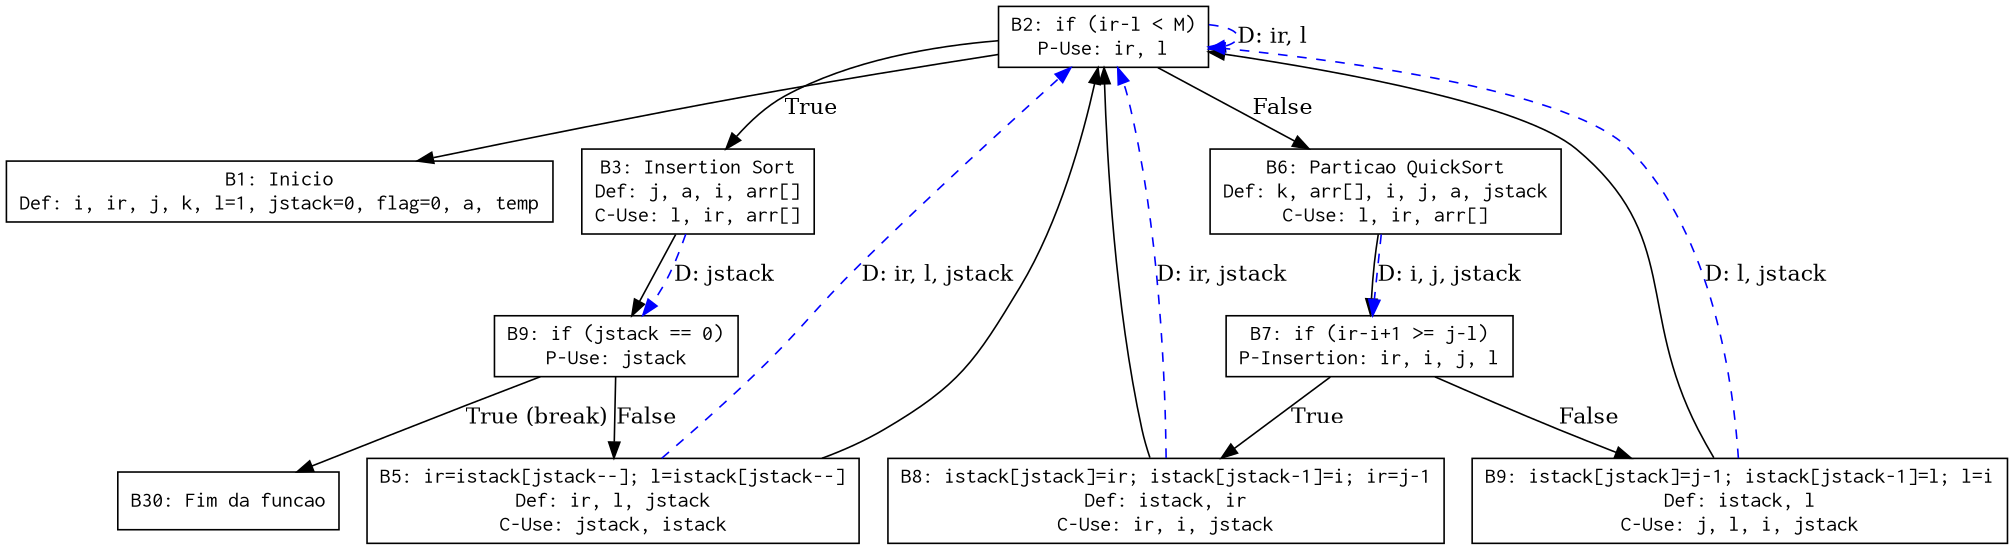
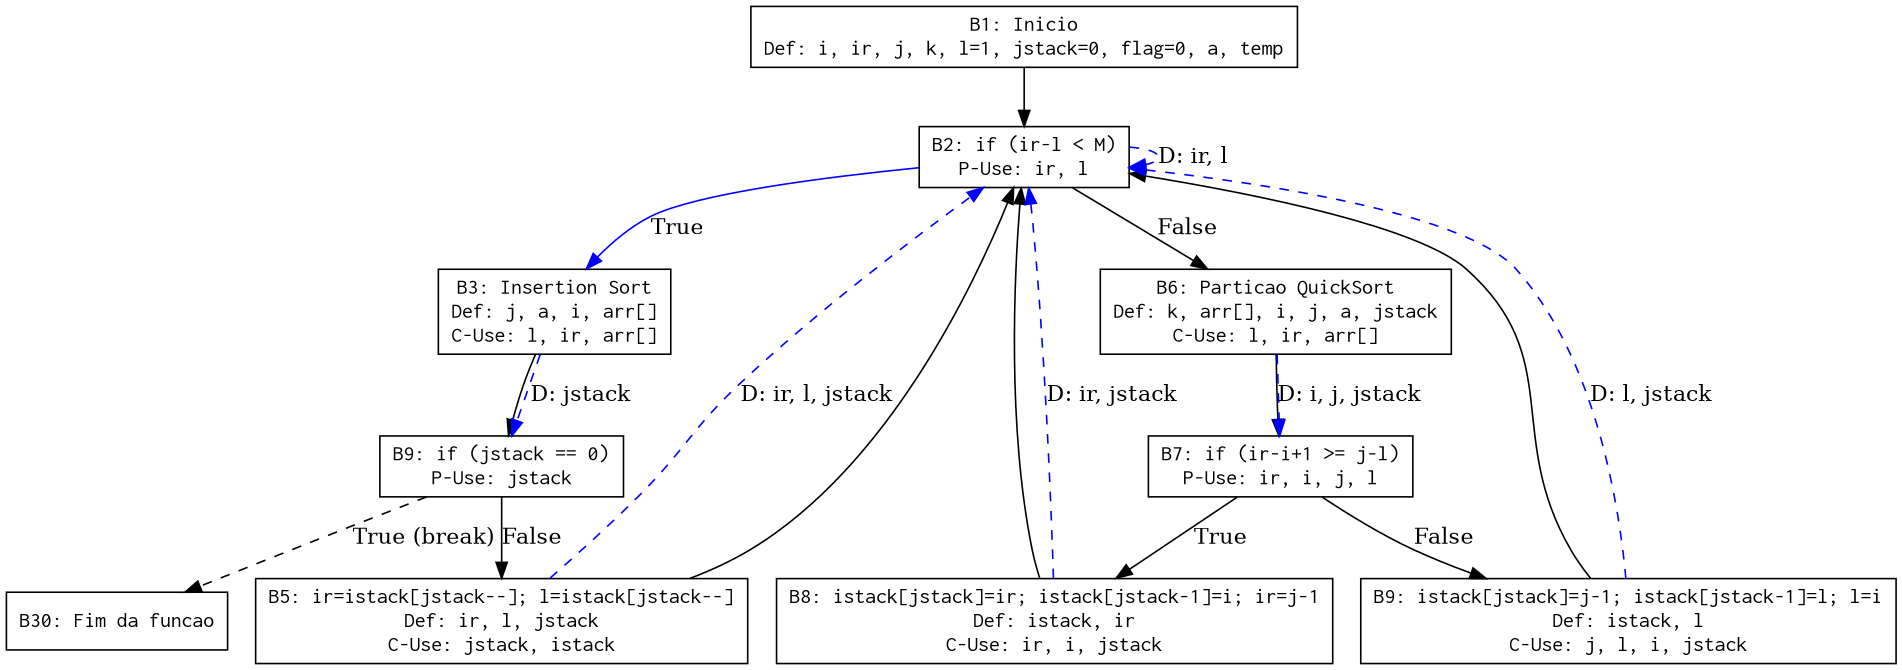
edge "B2: if (ir-l < M) P-Use: ir, l" -> "B3: Insertion Sort Def: j, a, i, arr[] C-Use: l, ir, arr[]": color black -> blue
edge "B2: if (ir-l < M) P-Use: ir, l" -> "B1: Inicio Def: i, ir, j, k, l=1, jstack=0, flag=0, a, temp": reversed
node "B7: if (ir-i+1 >= j-l) P-Insertion: ir, i, j, l": label "B7: if (ir-i+1 >= j-l) P-Insertion: ir, i, j, l" -> "B7: if (ir-i+1 >= j-l) P-Use: ir, i, j, l"
edge "B9: if (jstack == 0) P-Use: jstack" -> "B30: Fim da funcao": style solid -> dashed
